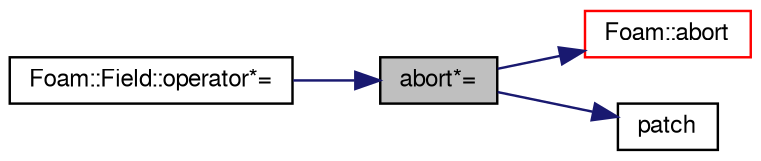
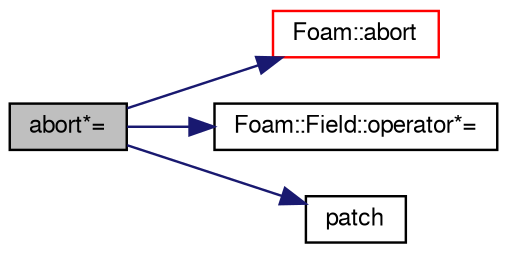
edge "Foam::Field::operator*=" -> "abort*=": reversed
